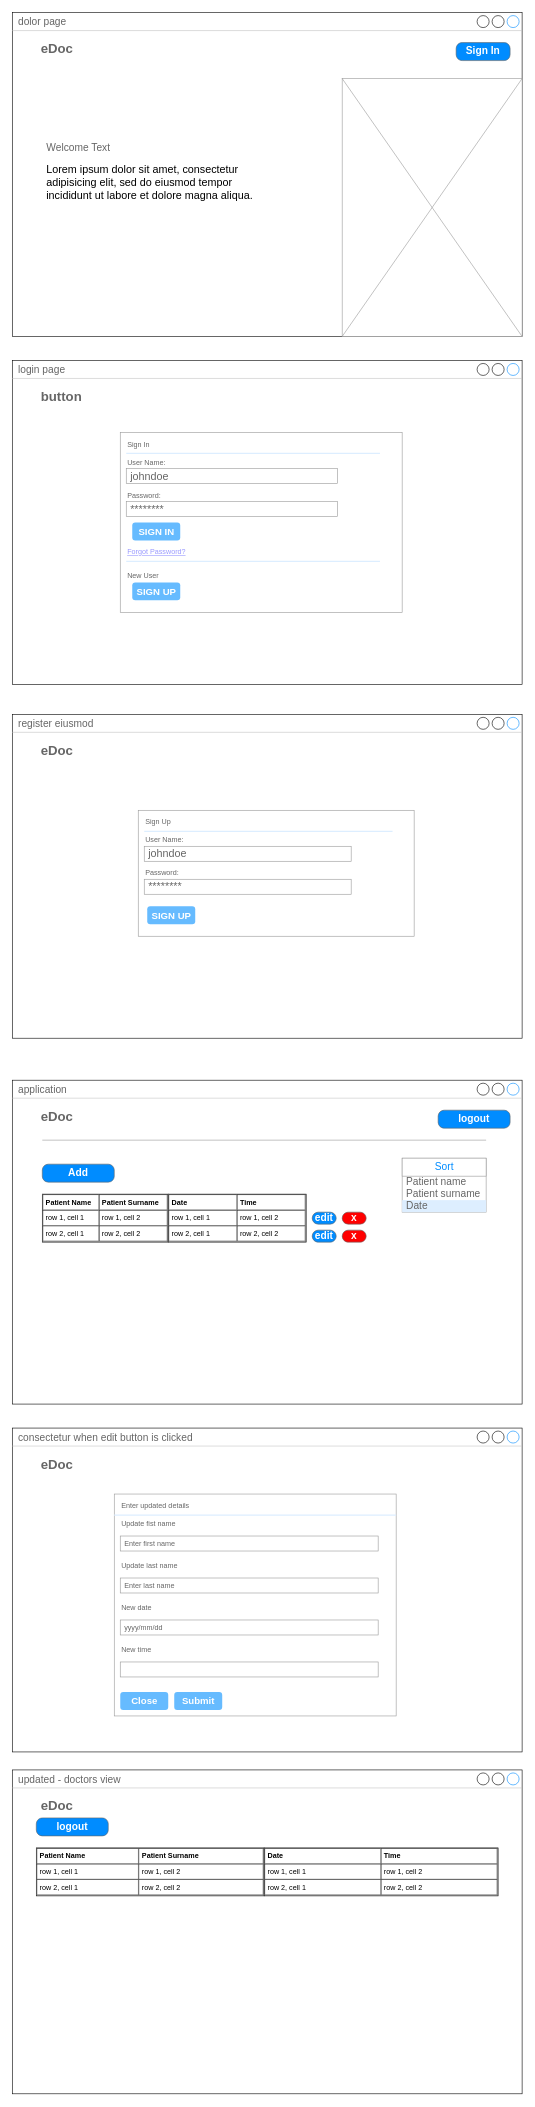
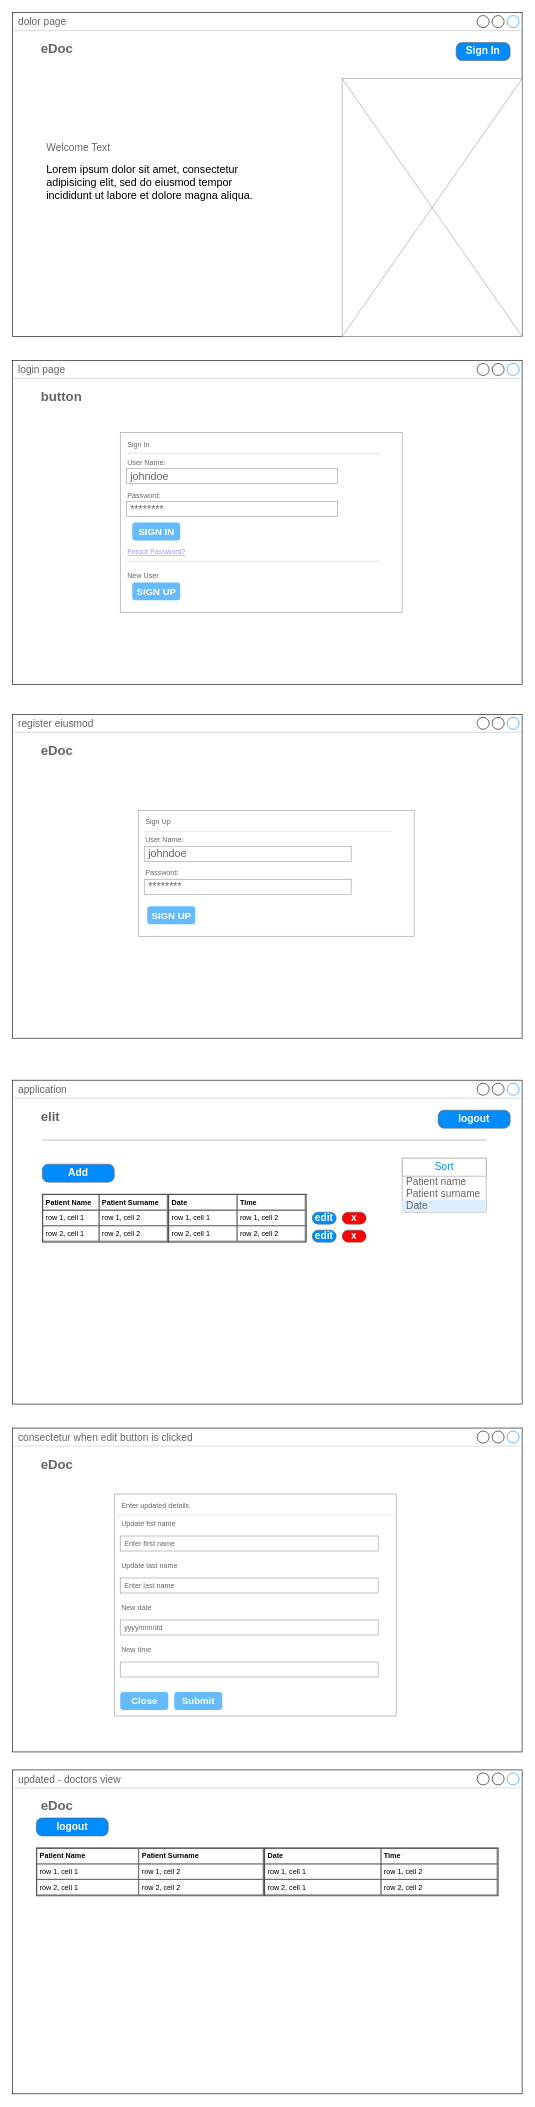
node "application eDoc": label "application eDoc" -> "application elit"
